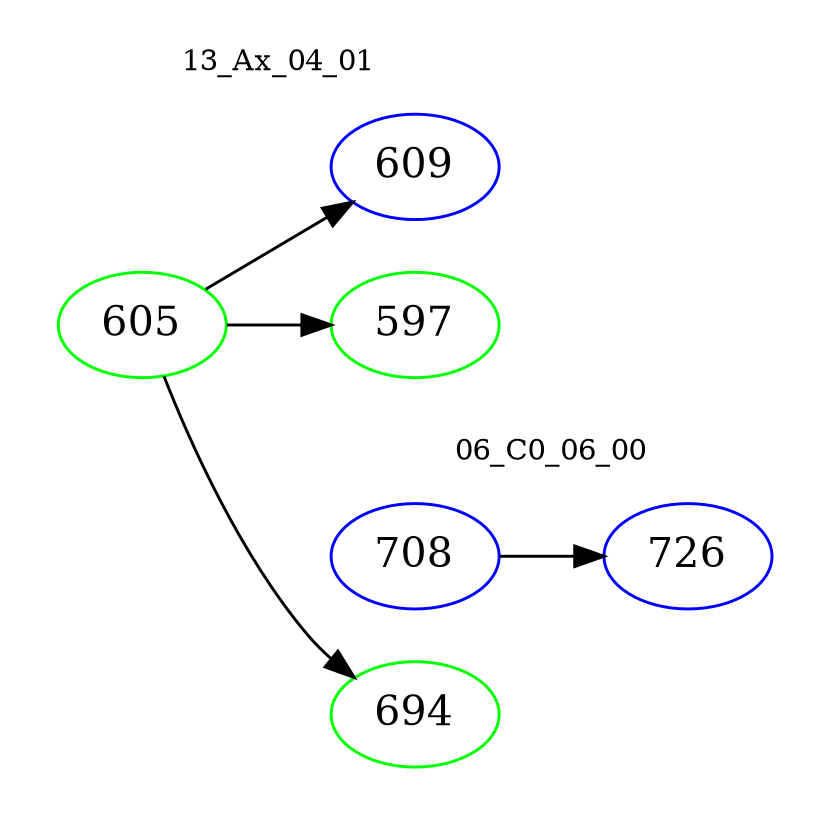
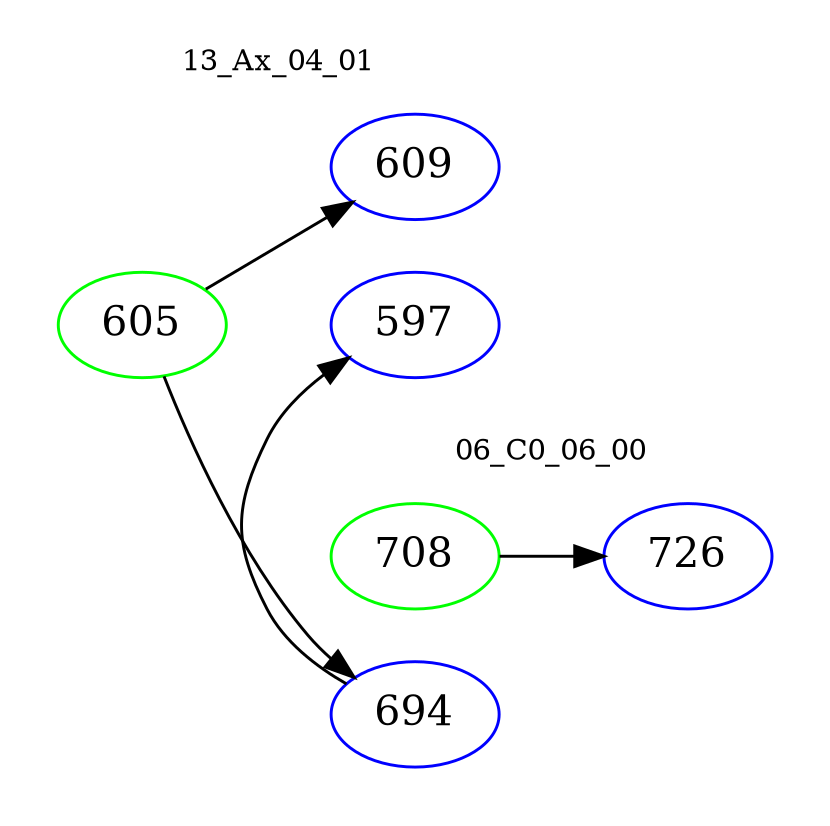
edge "605" -> "597": now "694" -> "597"
node "597": color green -> blue
node "708": color blue -> green
node "694": color green -> blue
